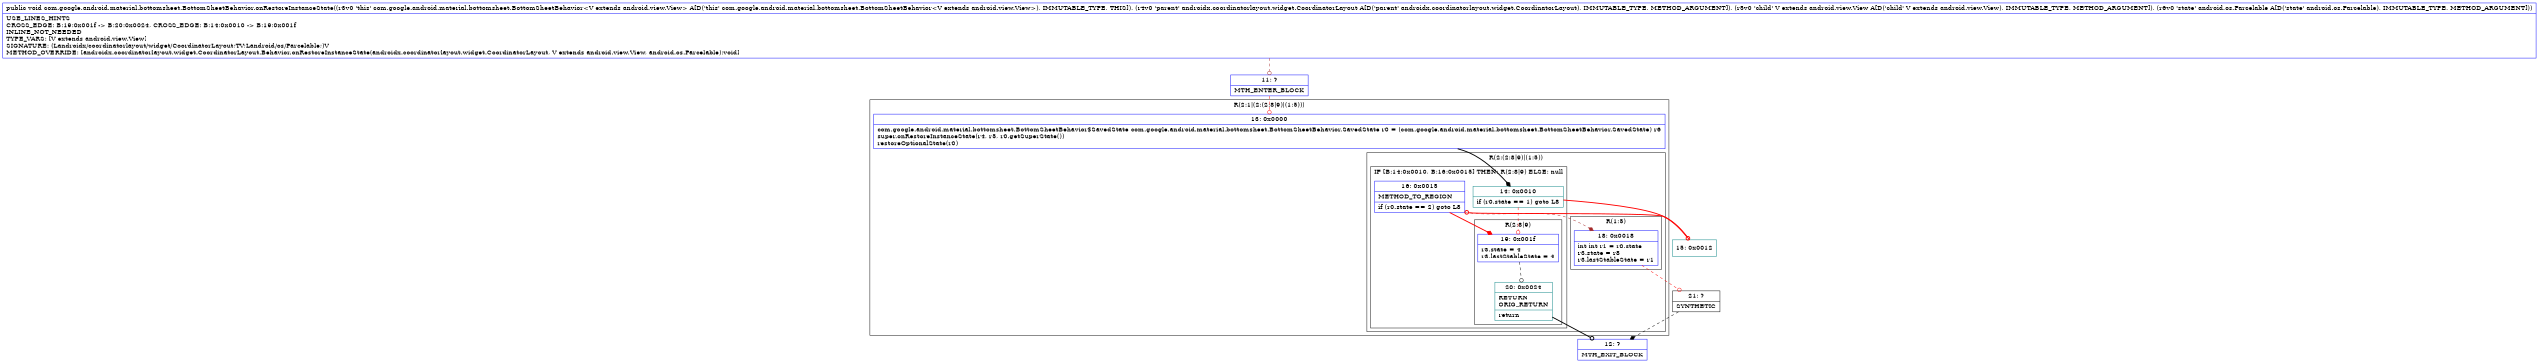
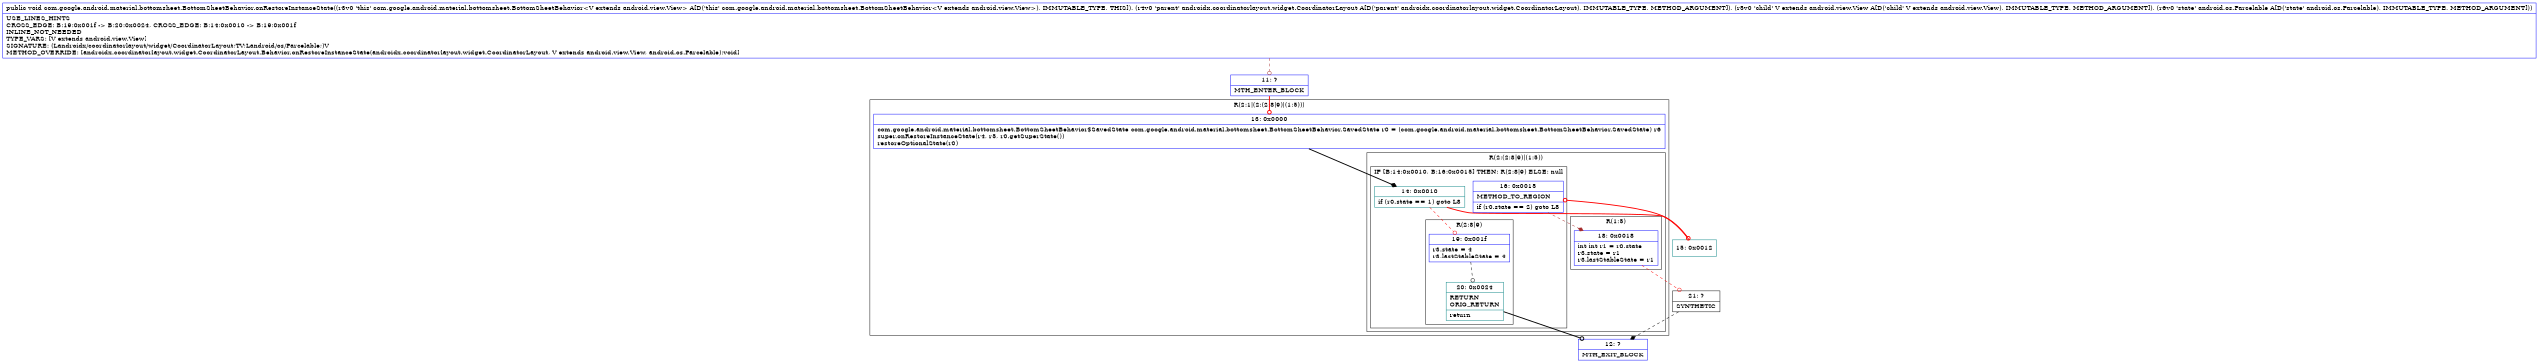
edge "11: ?" -> "13: 0x0000": style dashed -> bold
edge "16: 0x0015" -> "19: 0x001f": removed
node "18: 0x0018": text "r3.state = r8" -> "r3.state = r1"
